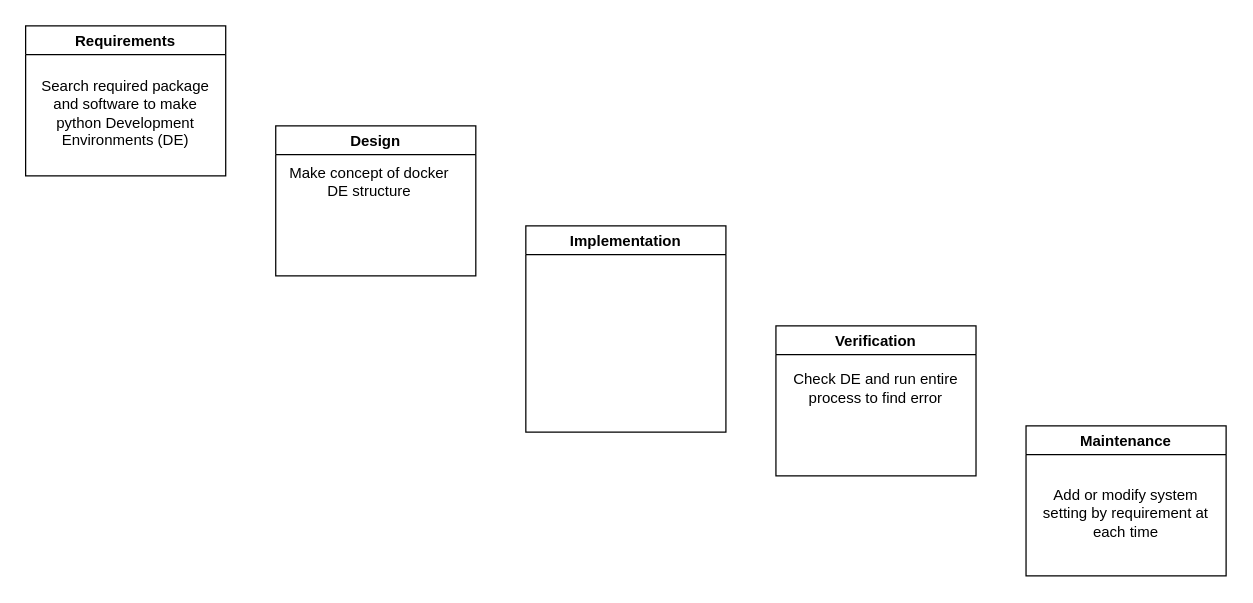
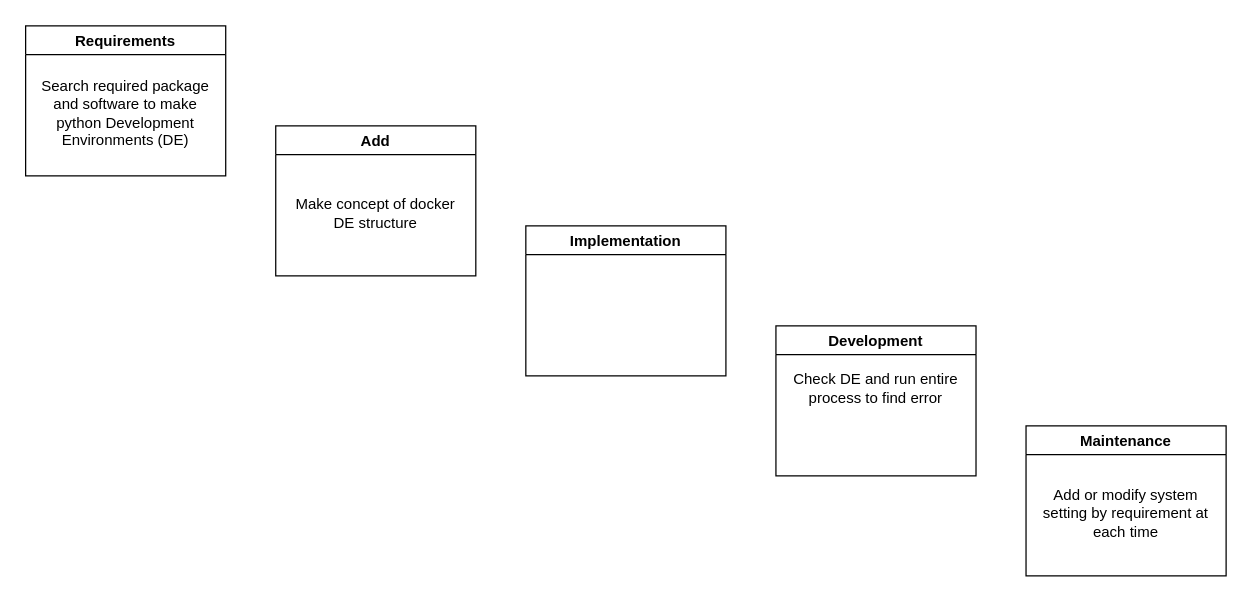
node "Design": label "Design" -> "Add"
node "Make concept of docker DE structure": moved (369, 182) -> (376, 213)
node "Implementation": size 200x206 -> 200x150
node "Verification": label "Verification" -> "Development"
